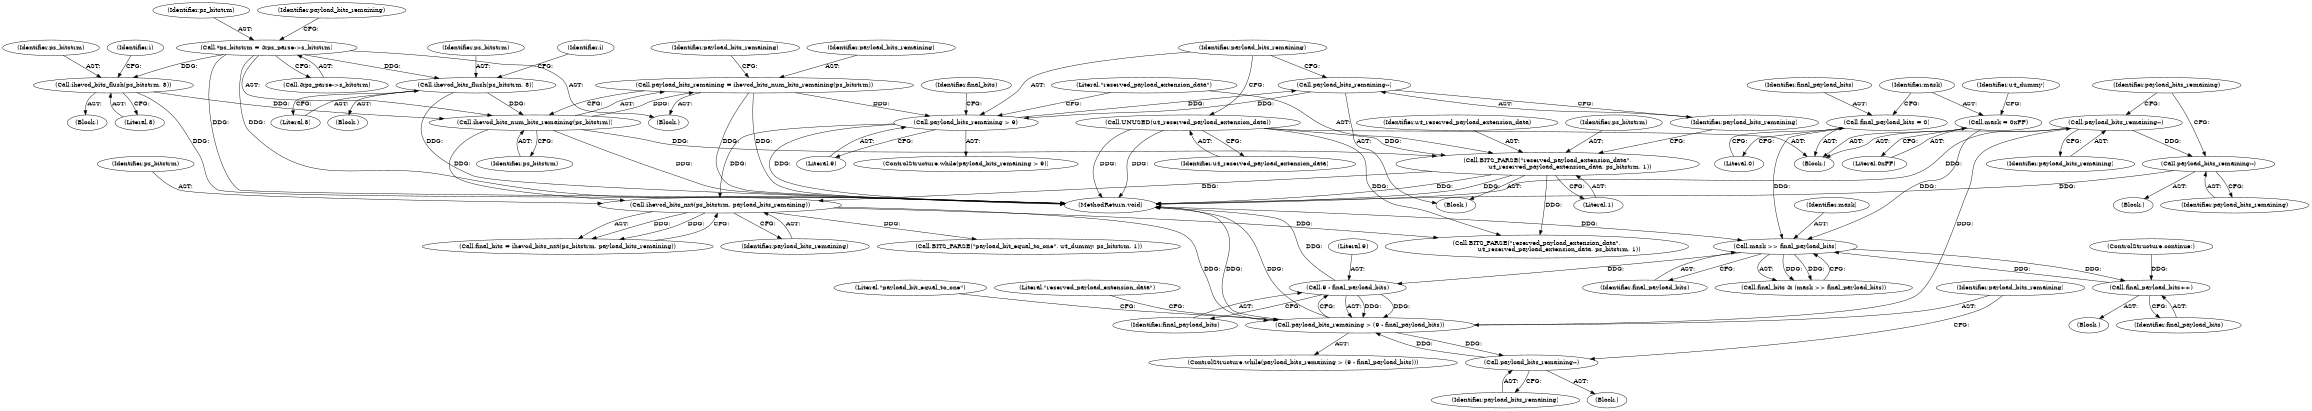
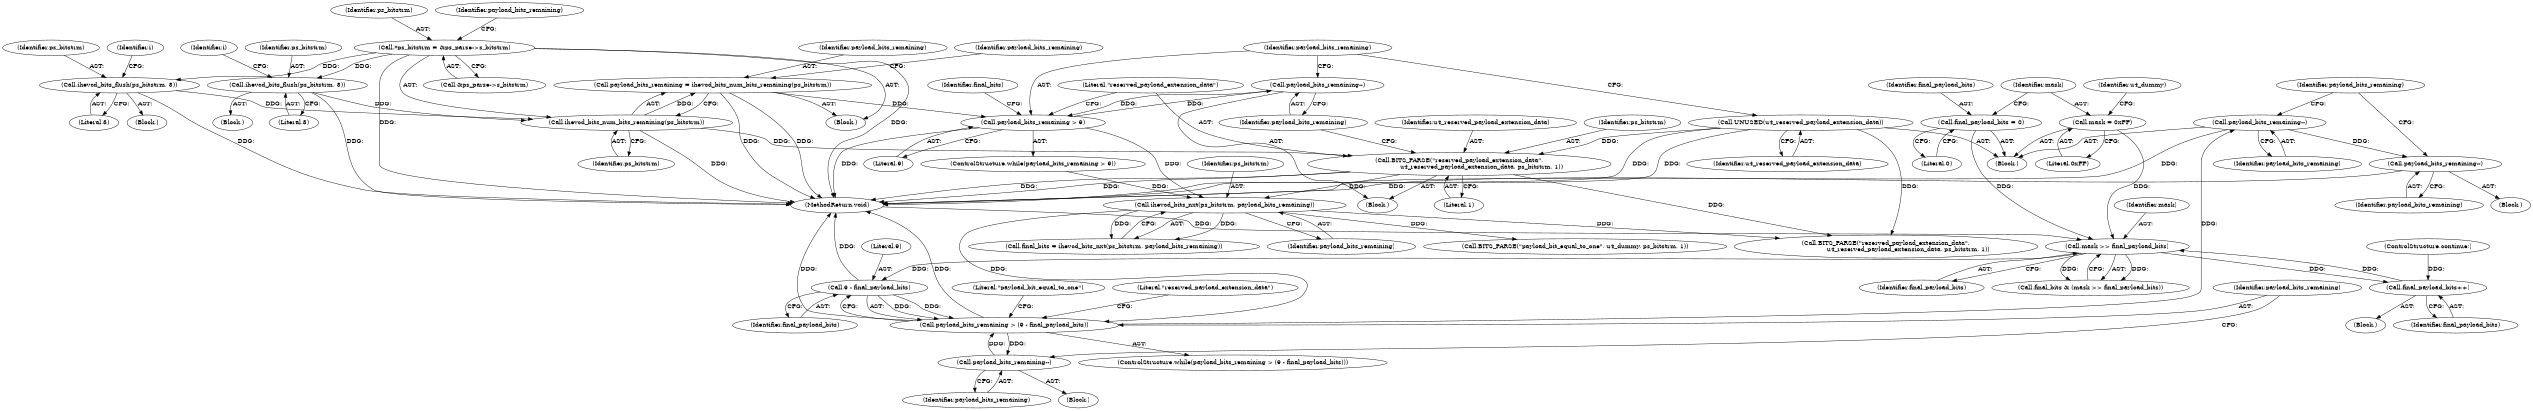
edge "(Call,ihevcd_bits_num_bits_remaining(ps_bitstrm))" -> "(Call,ihevcd_bits_nxt(ps_bitstrm, payload_bits_remaining))": now "(ControlStructure,while(payload_bits_remaining > 9))" -> "(Call,ihevcd_bits_nxt(ps_bitstrm, payload_bits_remaining))"
